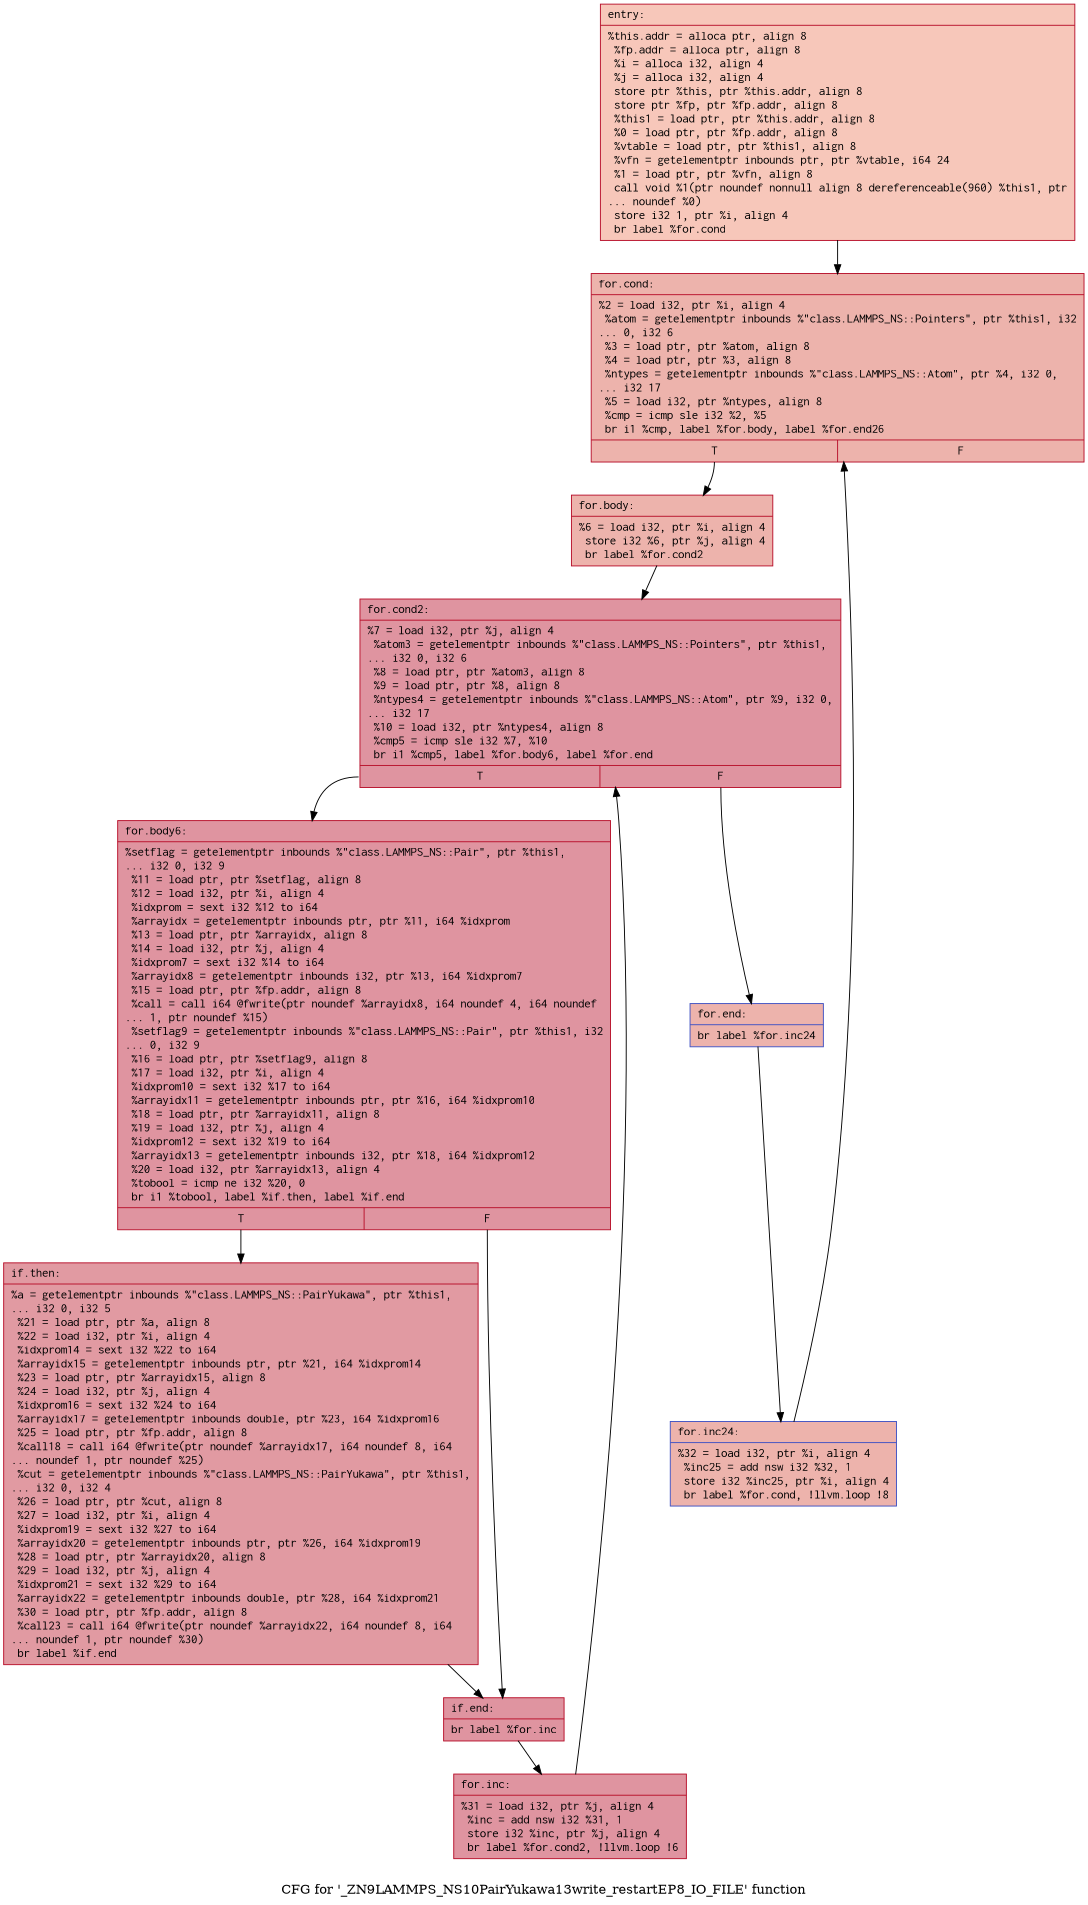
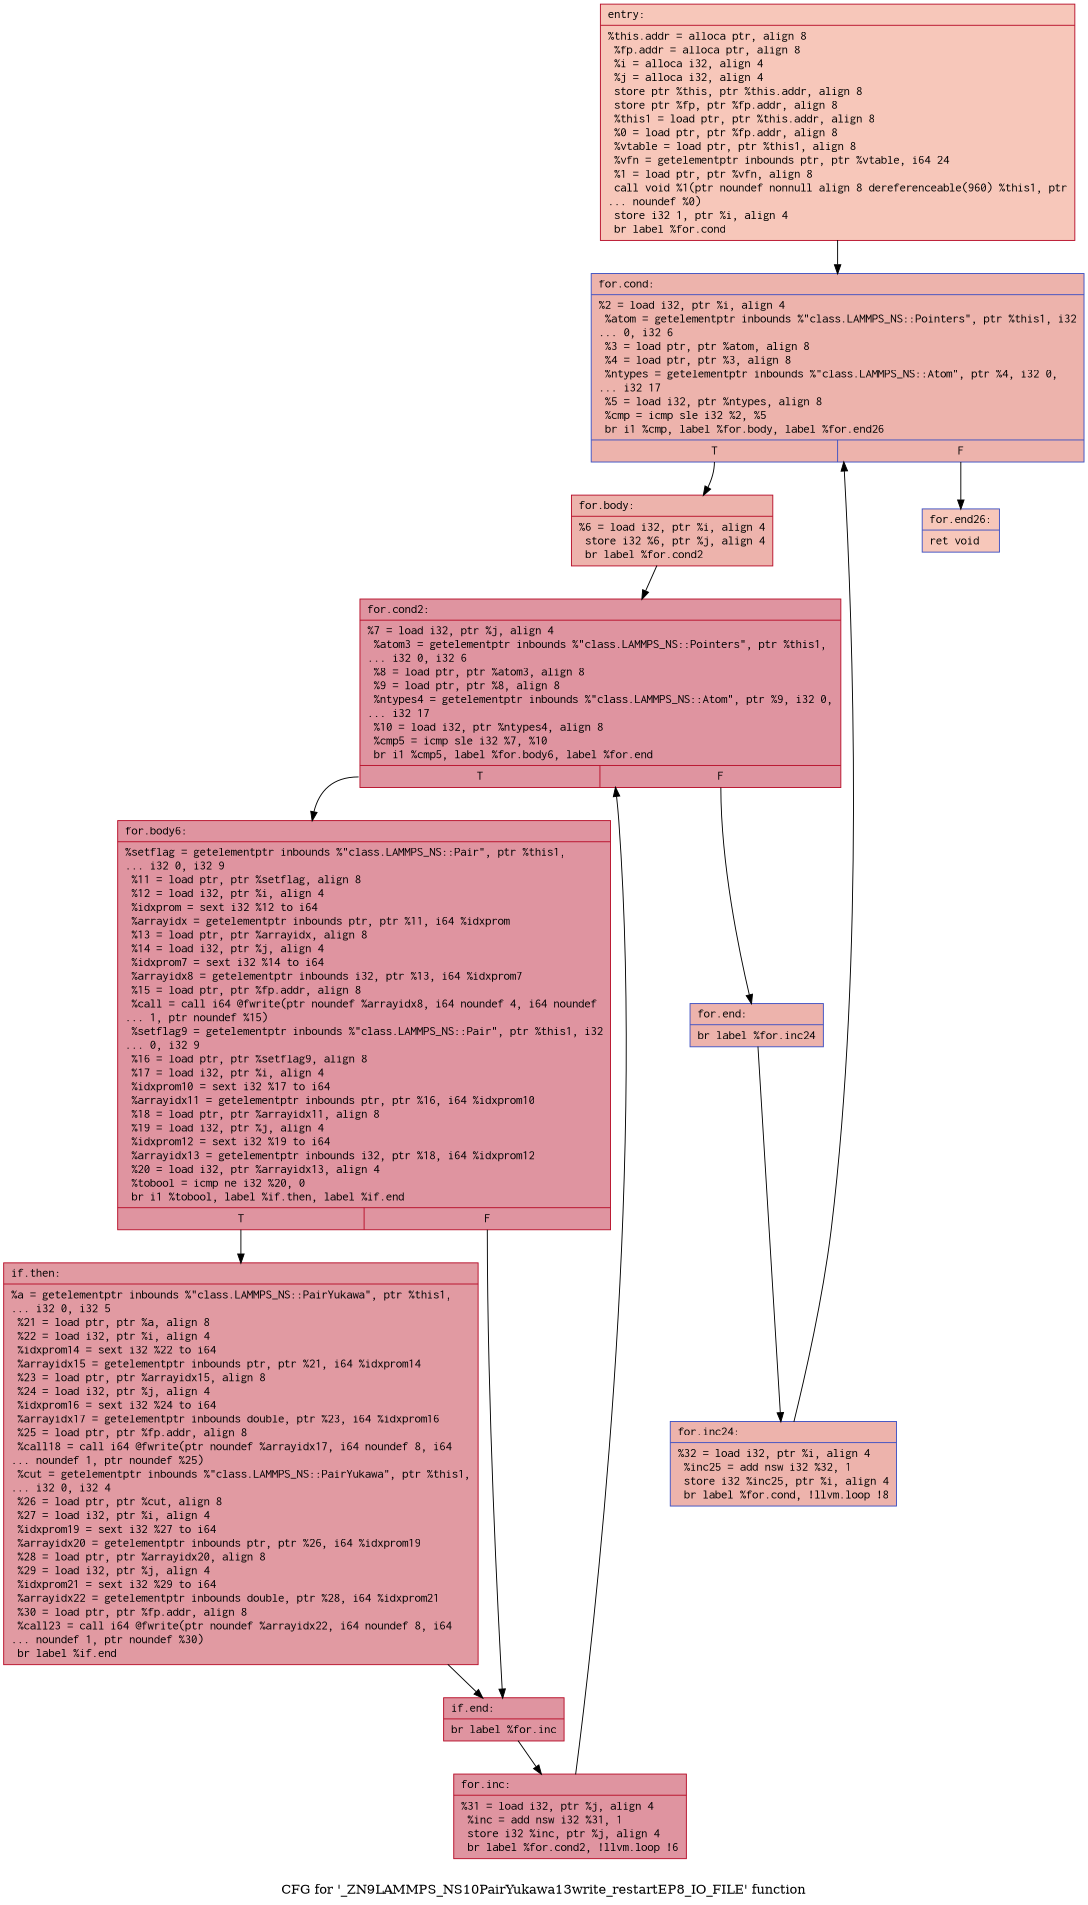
node "for.cond:": color #b70d28ff -> #3d50c3ff
node "for.end26:": added
